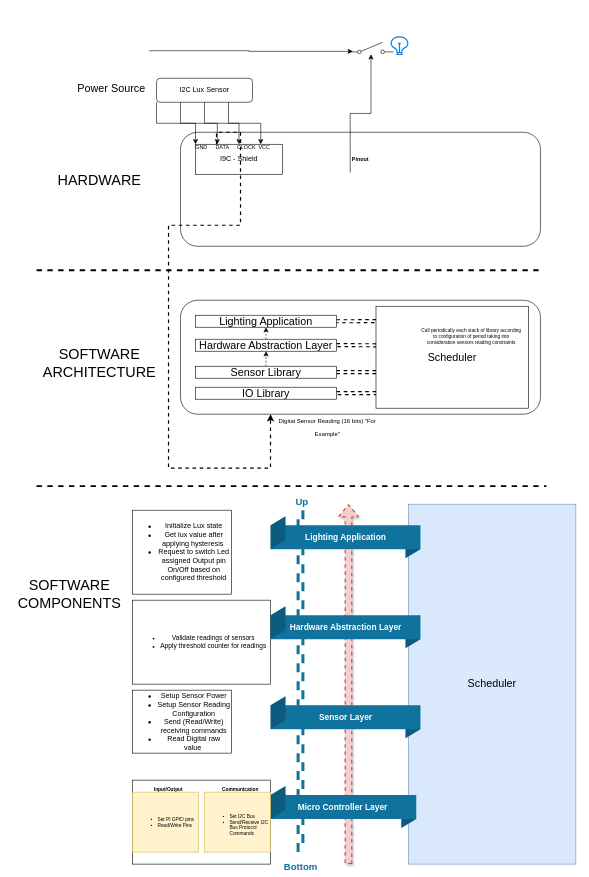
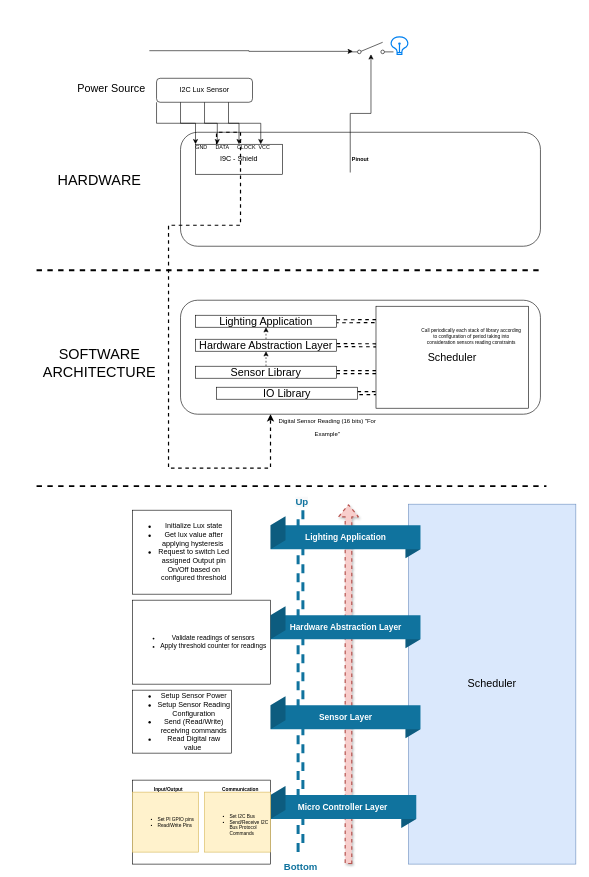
node "IO Library": moved (266, 393) -> (287, 393)
node "SOFTWARE COMPONENTS": removed
